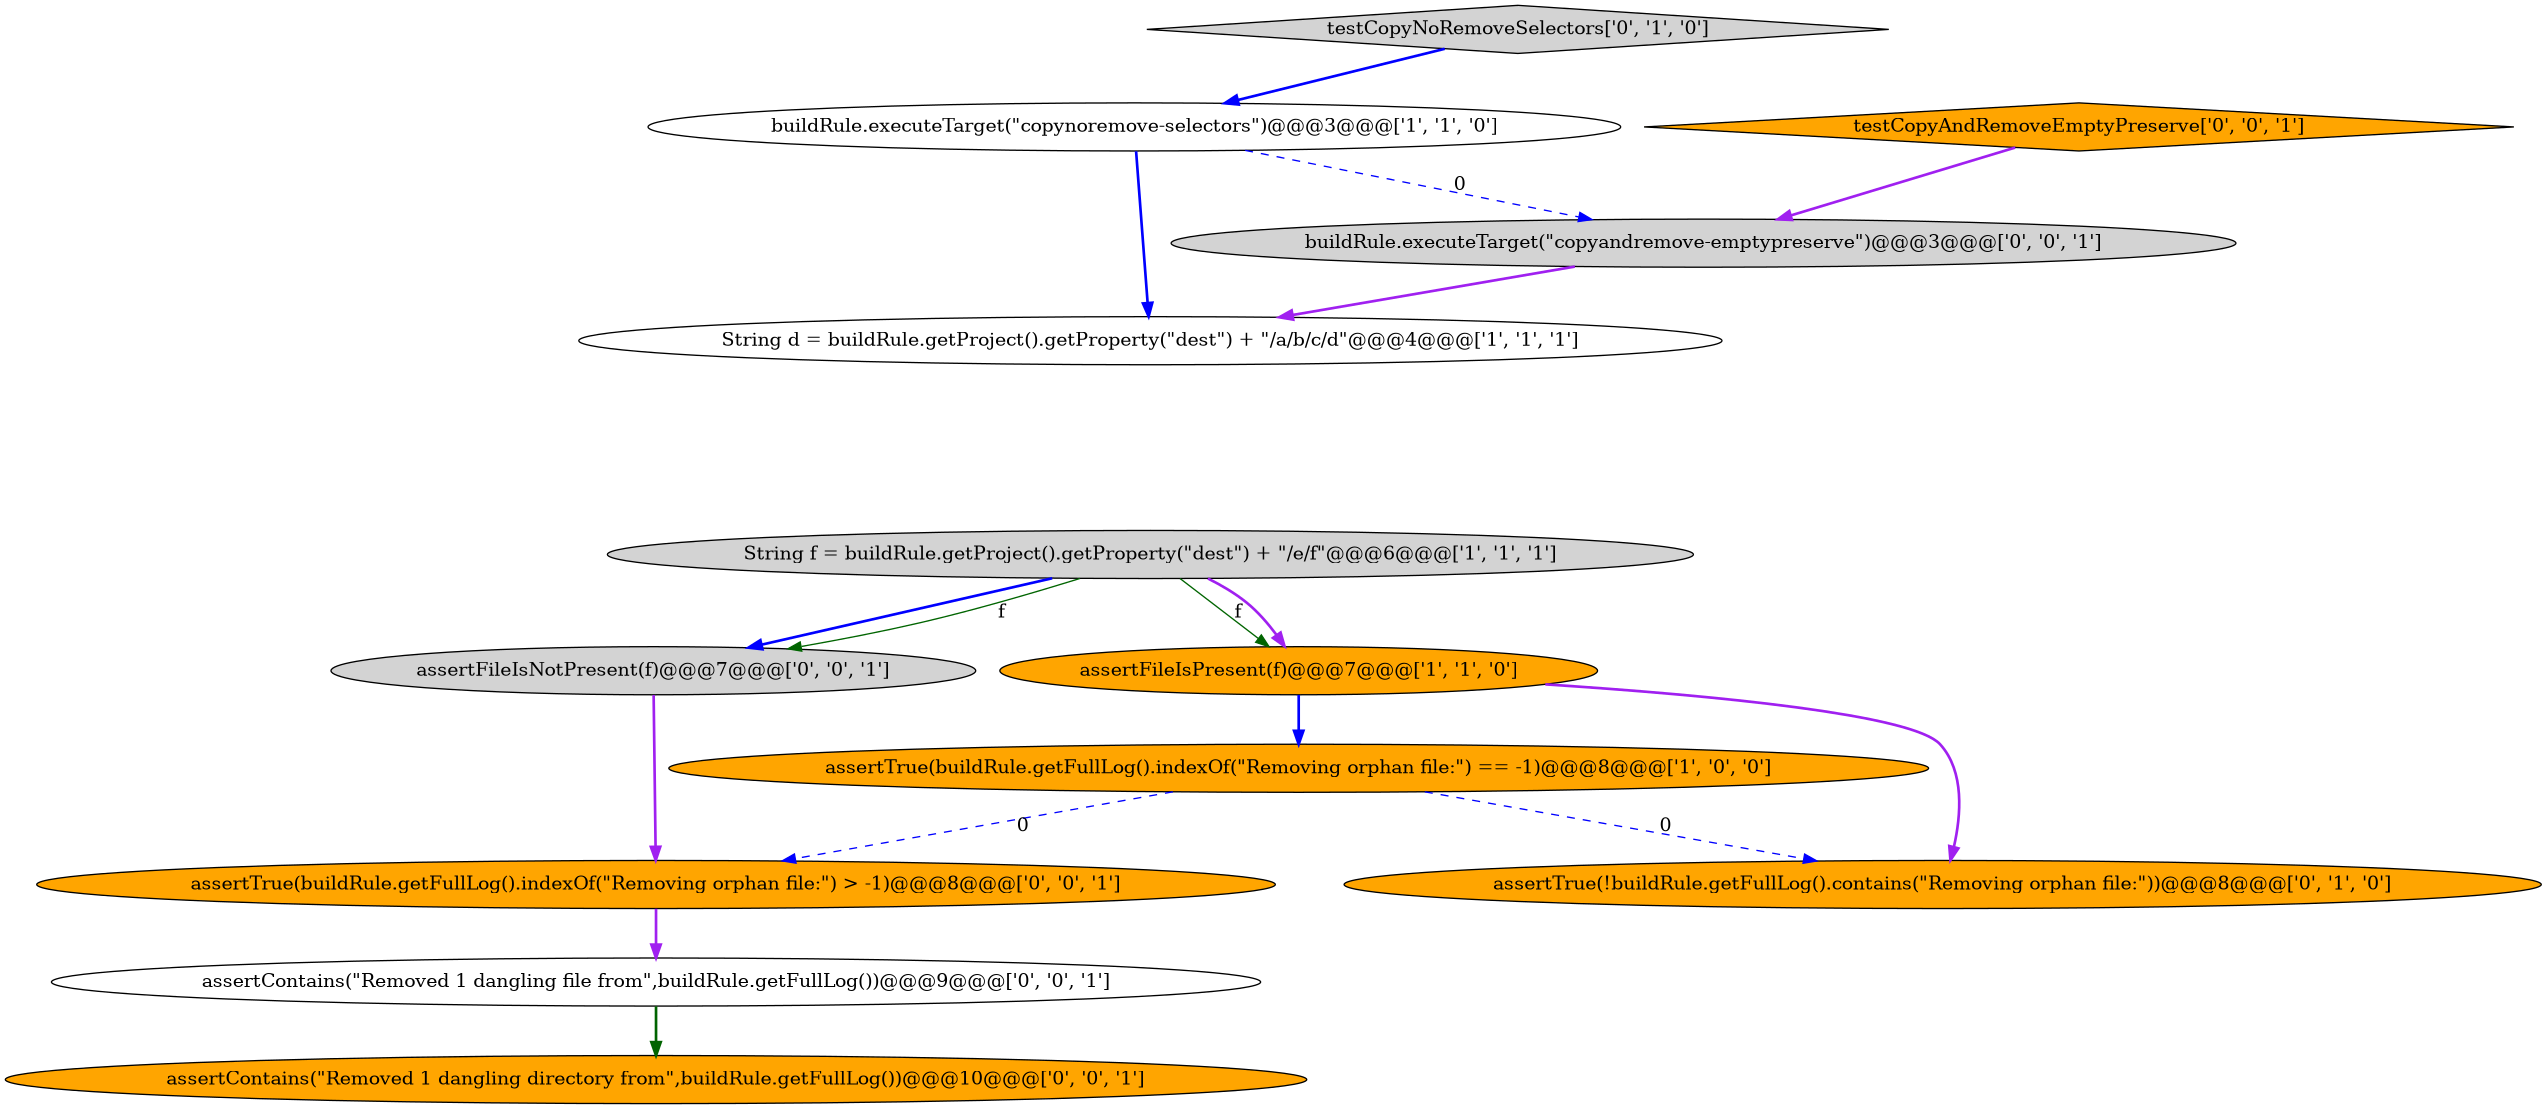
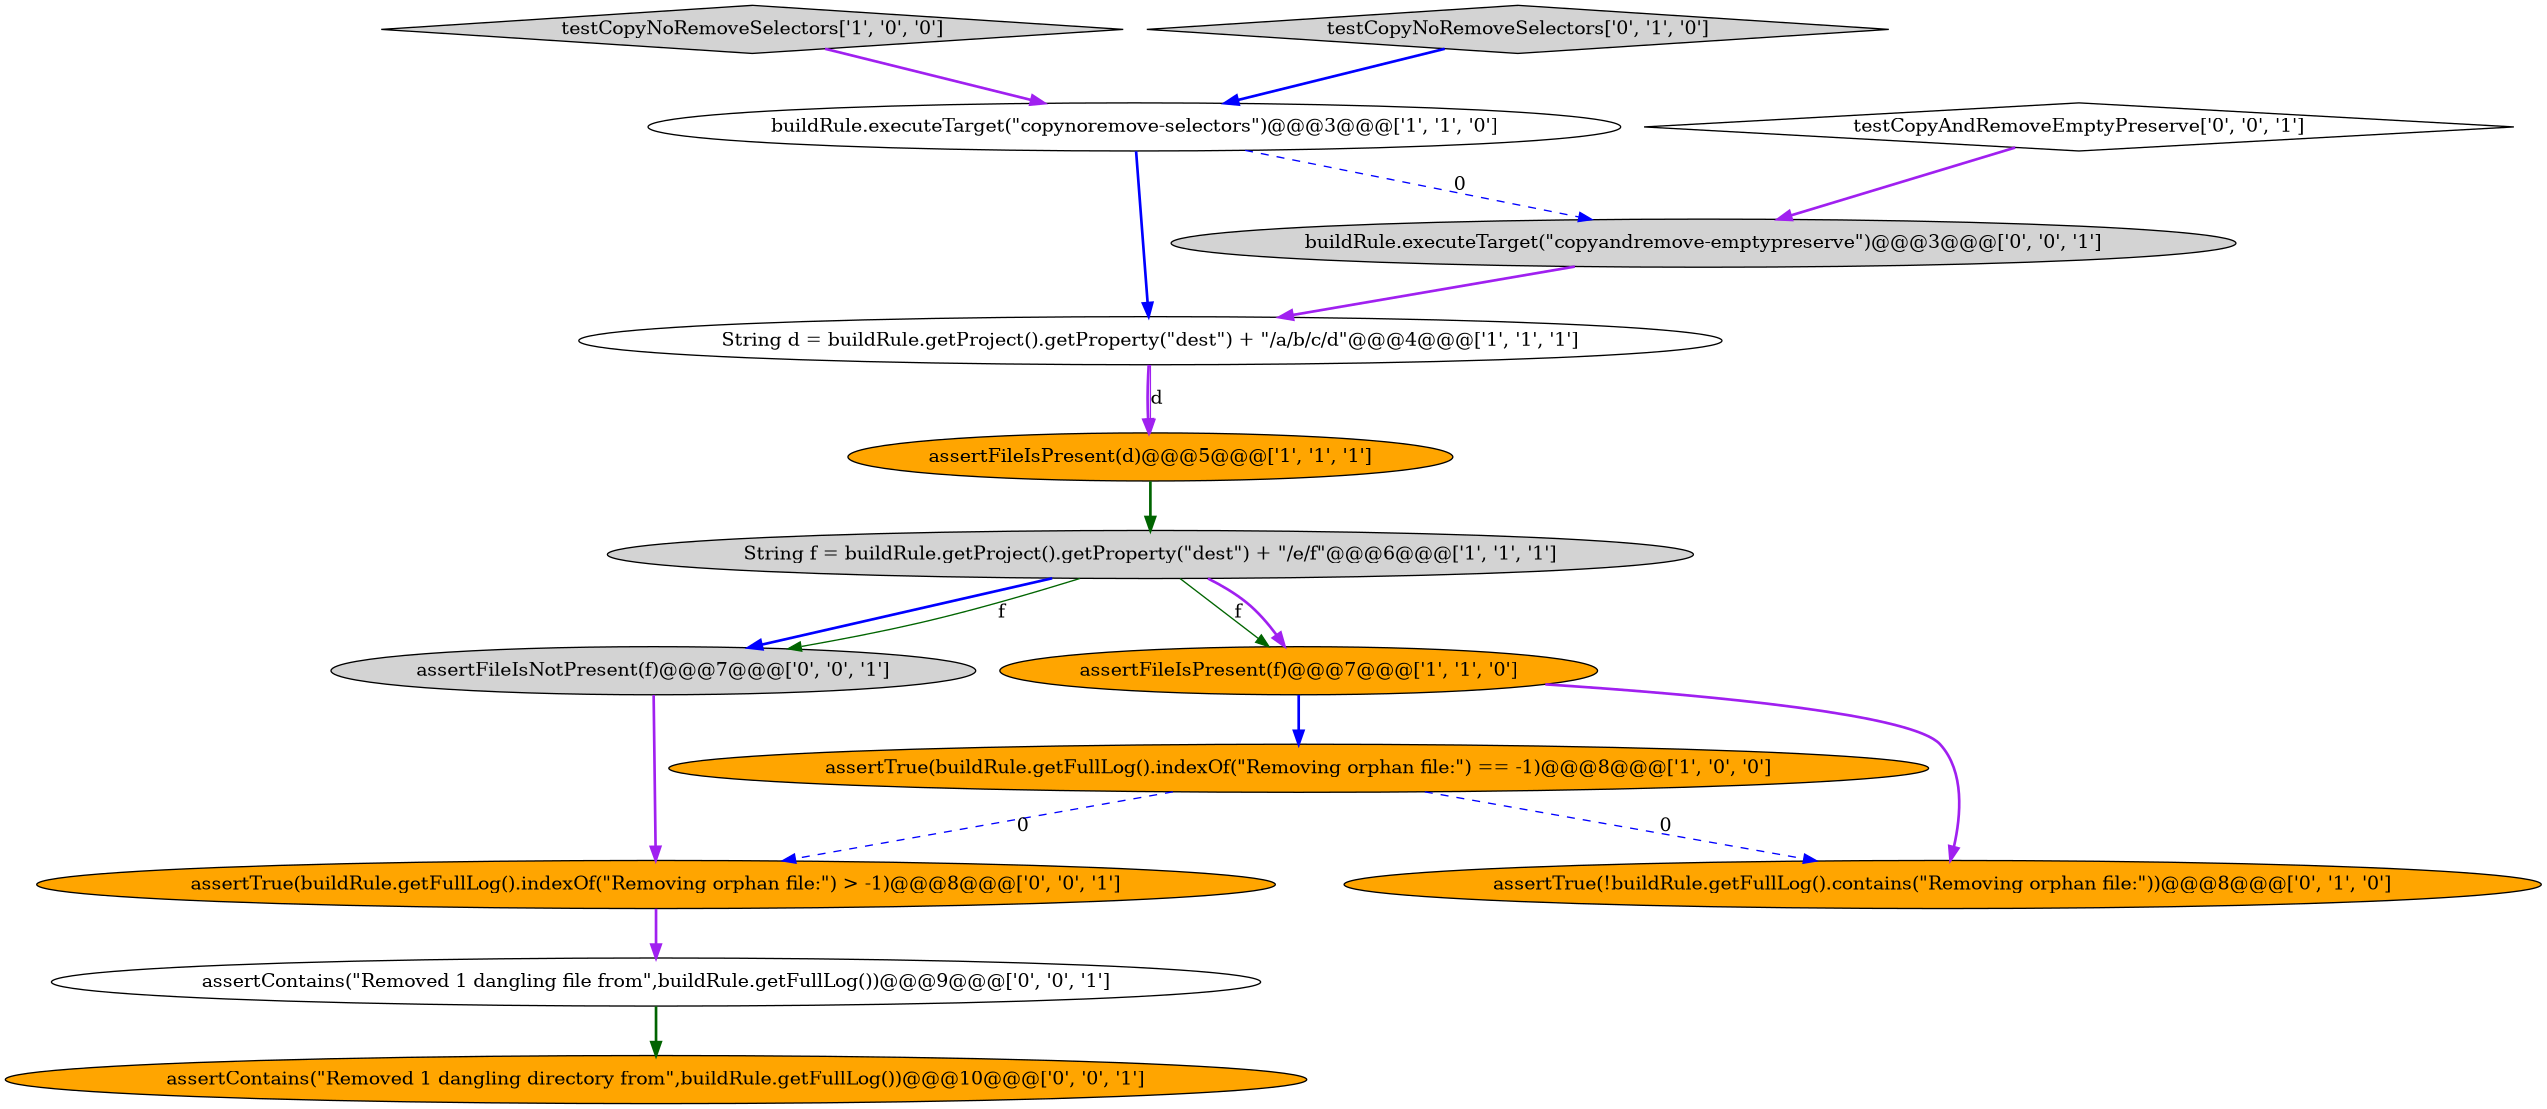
node "testCopyNoRemoveSelectors['1', '0', '0']": added
node "testCopyAndRemoveEmptyPreserve['0', '0', '1']": fillcolor orange -> white
node "assertFileIsPresent(d)@@@5@@@['1', '1', '1']": added
